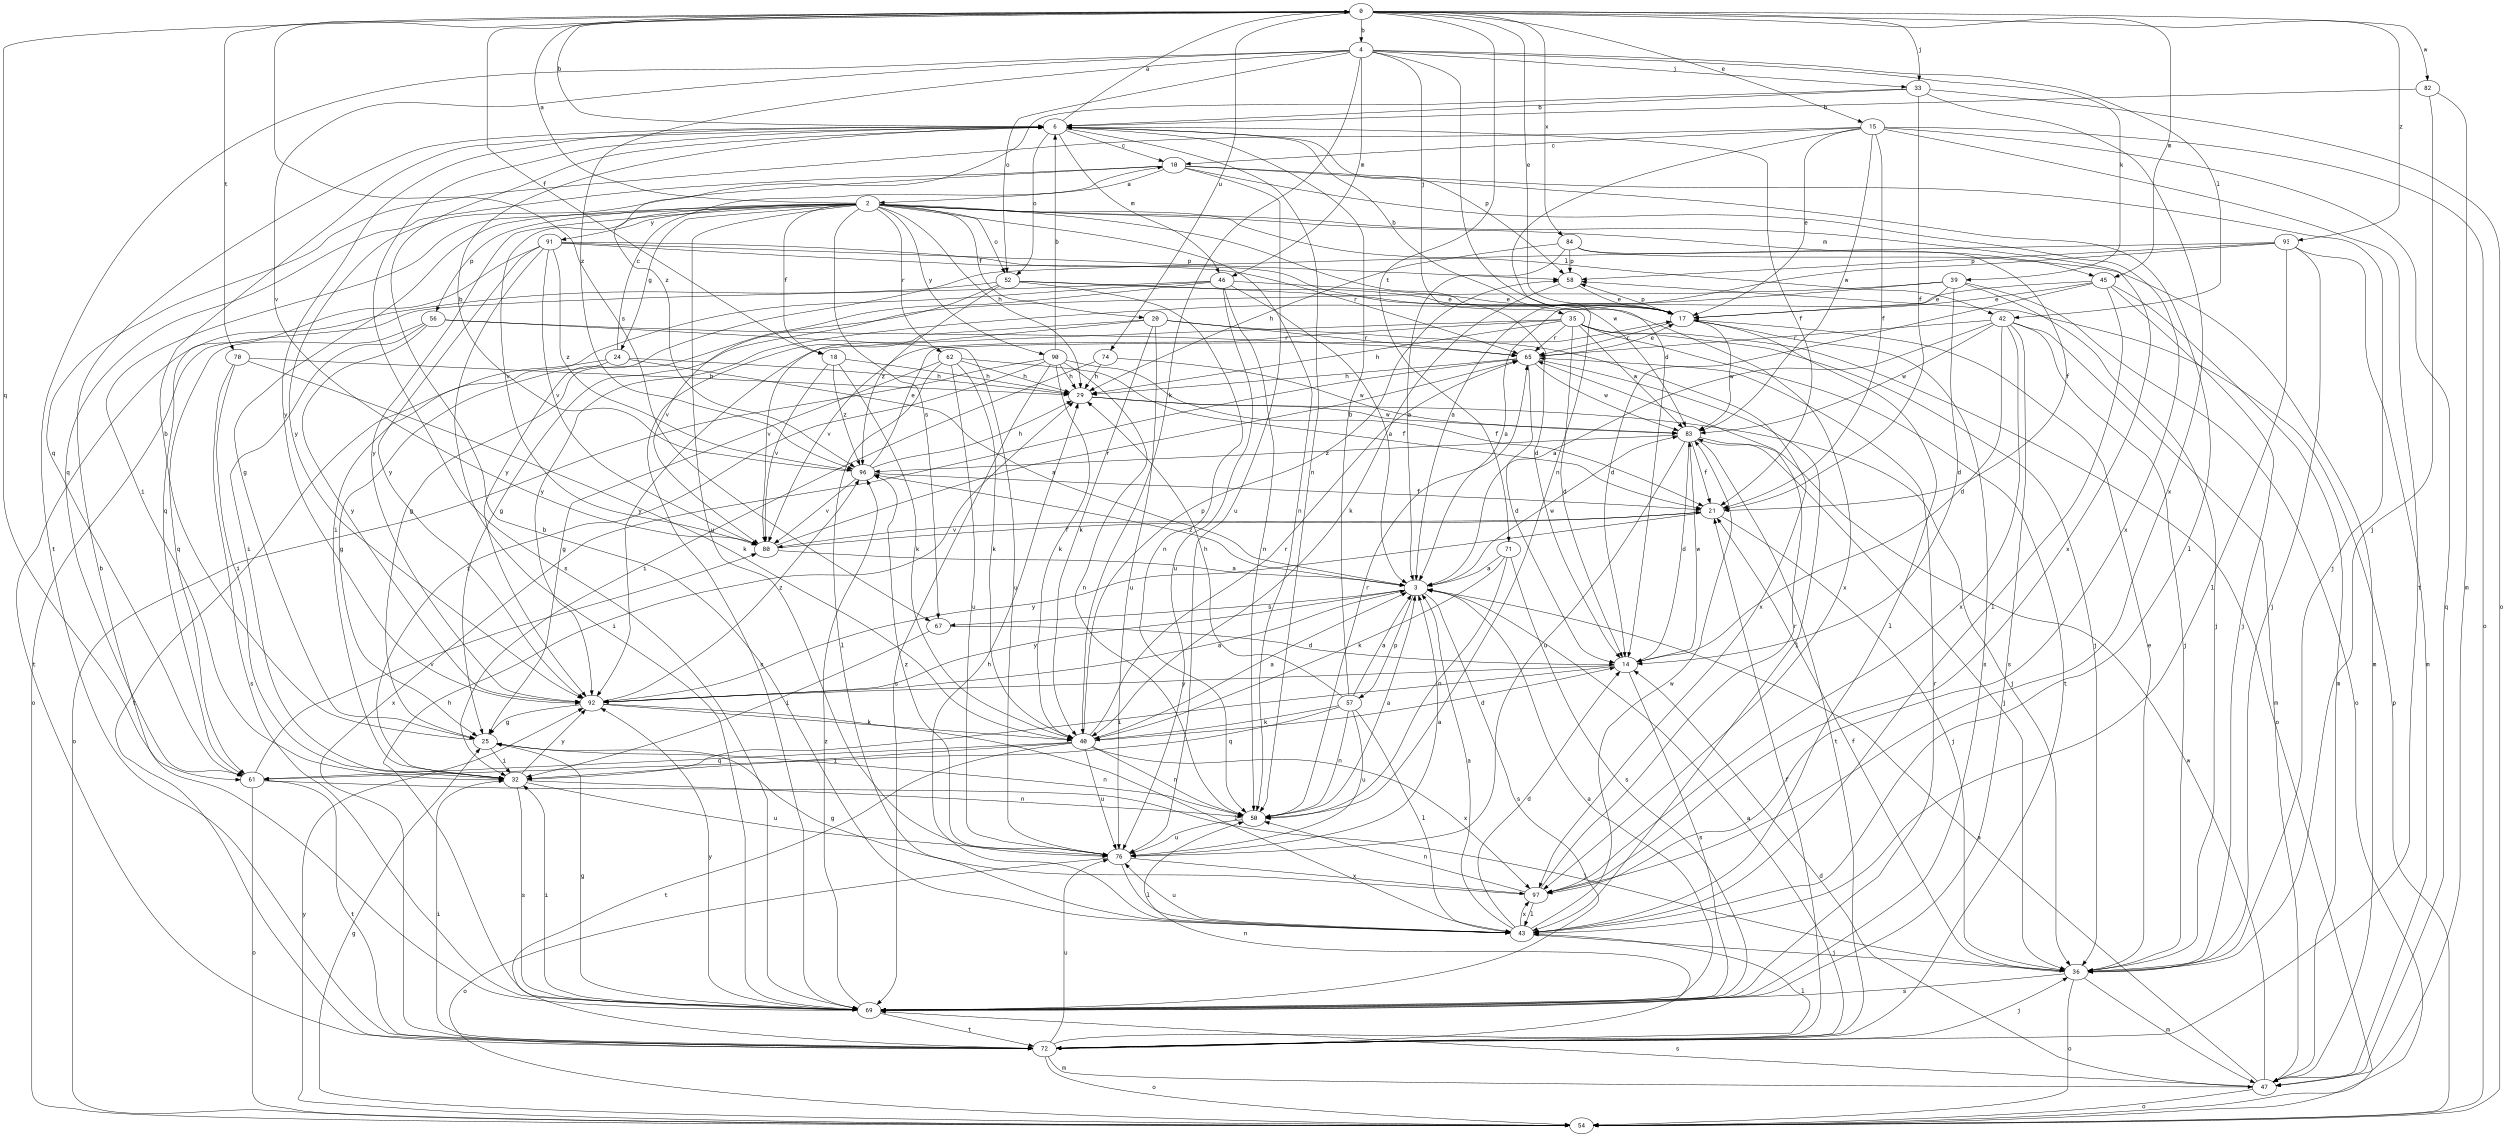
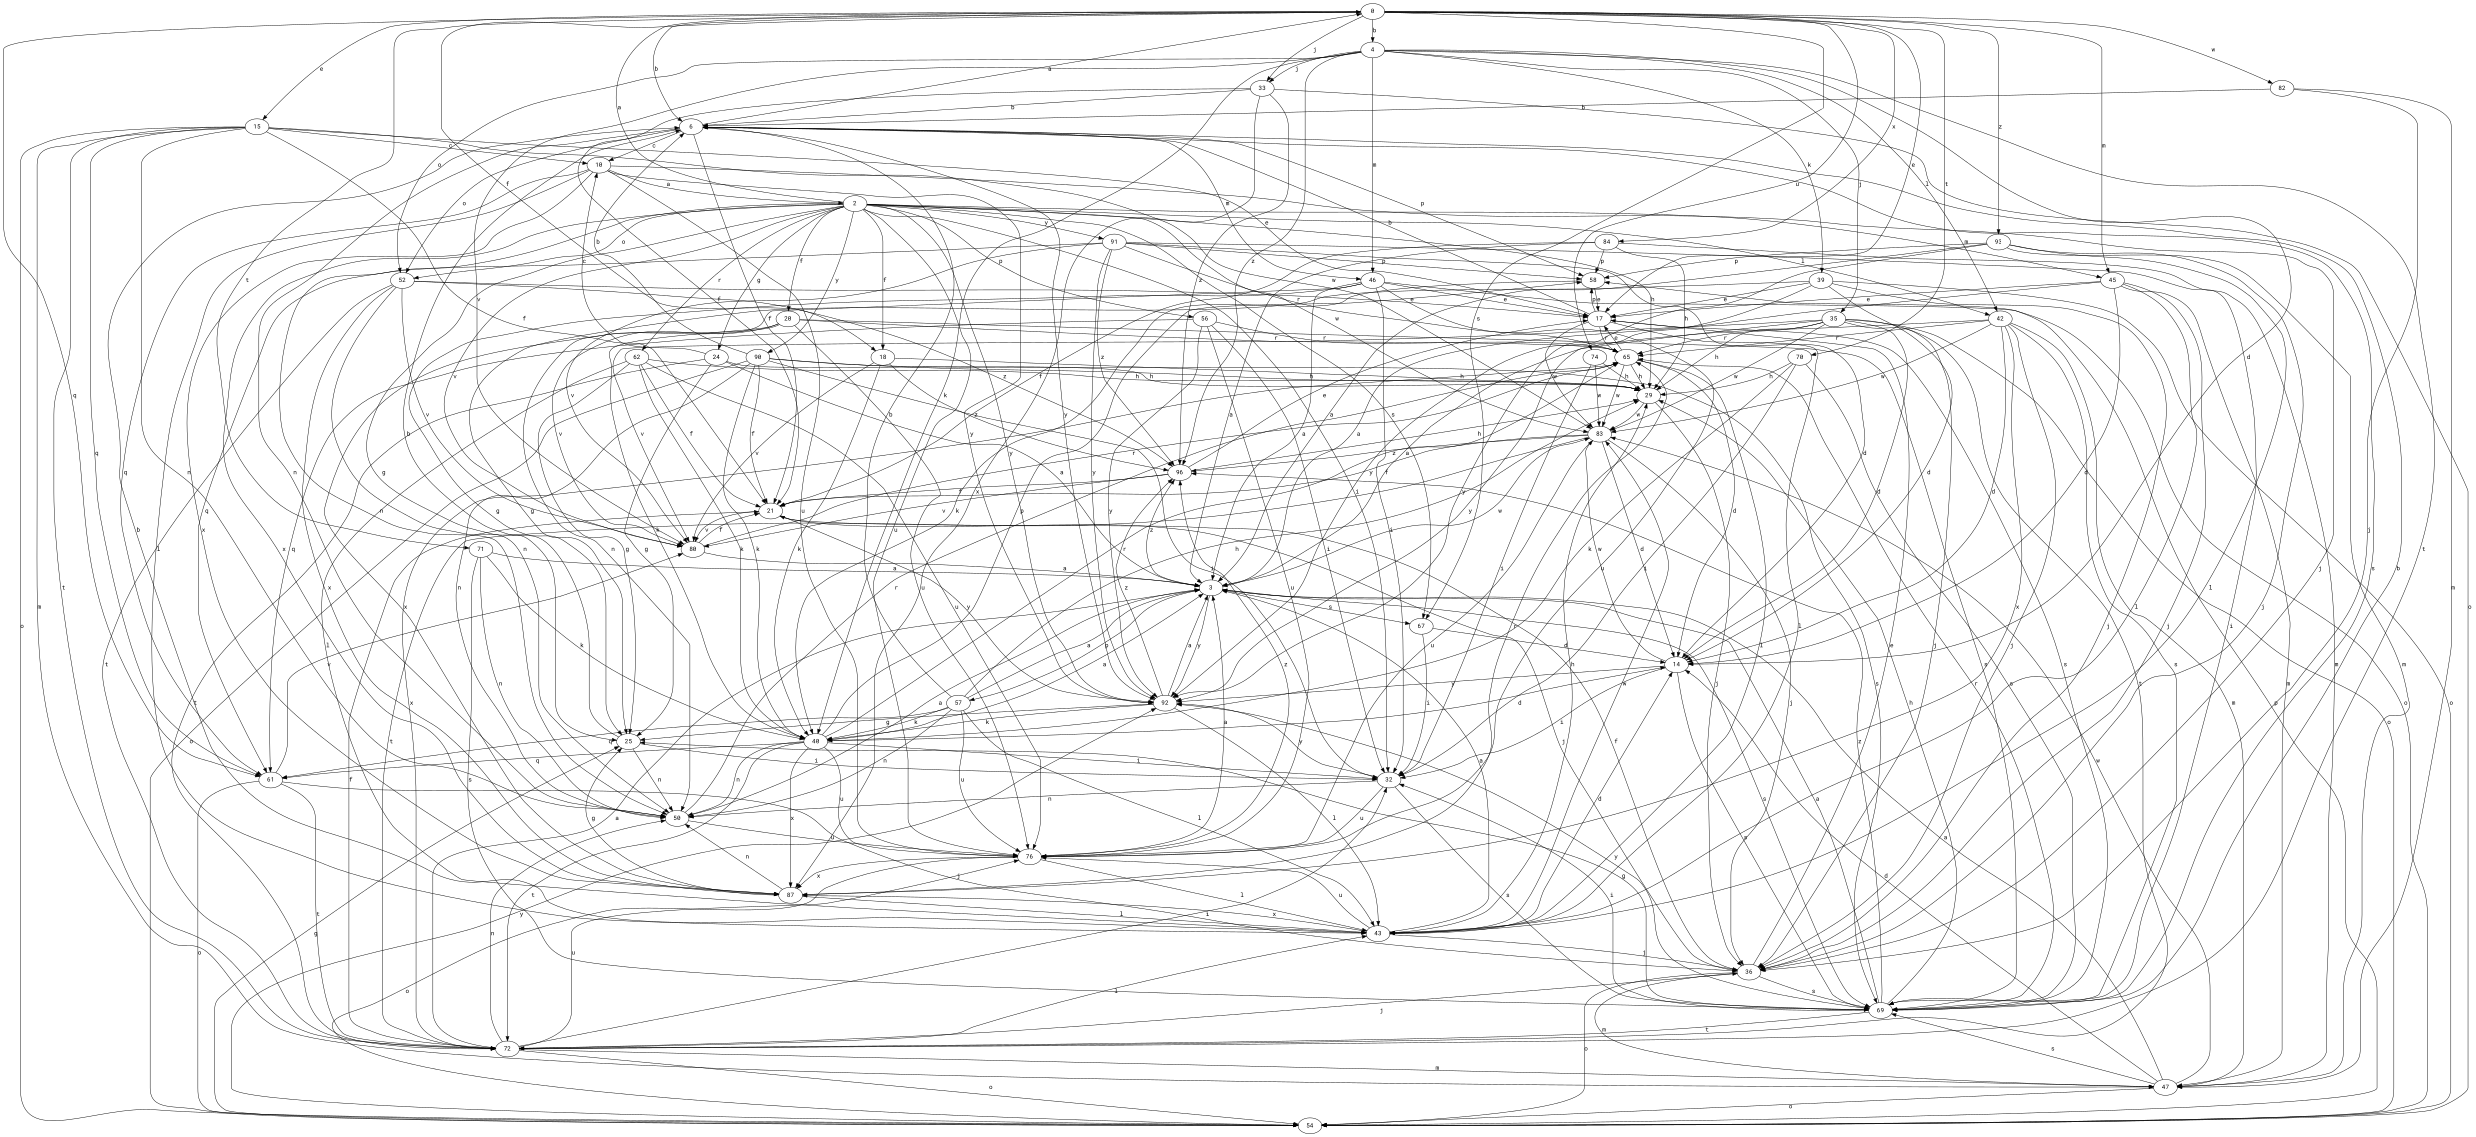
edge "96" -> "6": removed, label "b"
edge "15" -> "47": label "q" -> "m"
node "97": label "97" -> "87"
